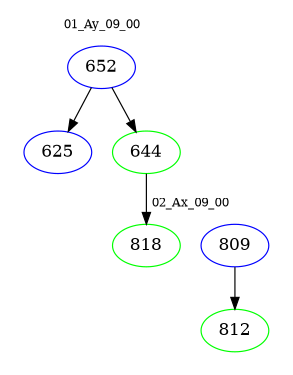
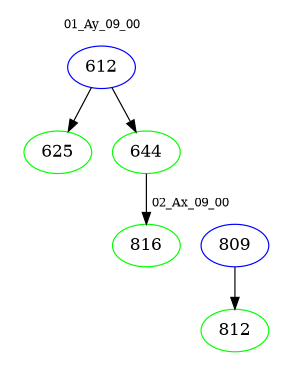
node "652": label "652" -> "612"
node "625": color blue -> green
node "818": label "818" -> "816"
